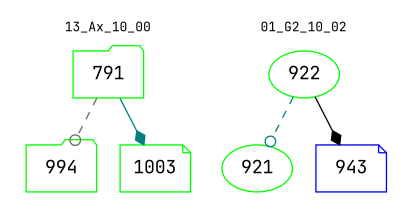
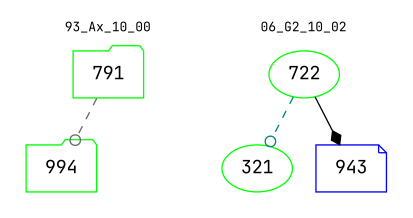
cluster "13_Ax_10_00": label "13_Ax_10_00" -> "93_Ax_10_00"
cluster "01_G2_10_02": label "01_G2_10_02" -> "06_G2_10_02"
node "922": label "922" -> "722"
node "1003": removed
node "921": label "921" -> "321"
